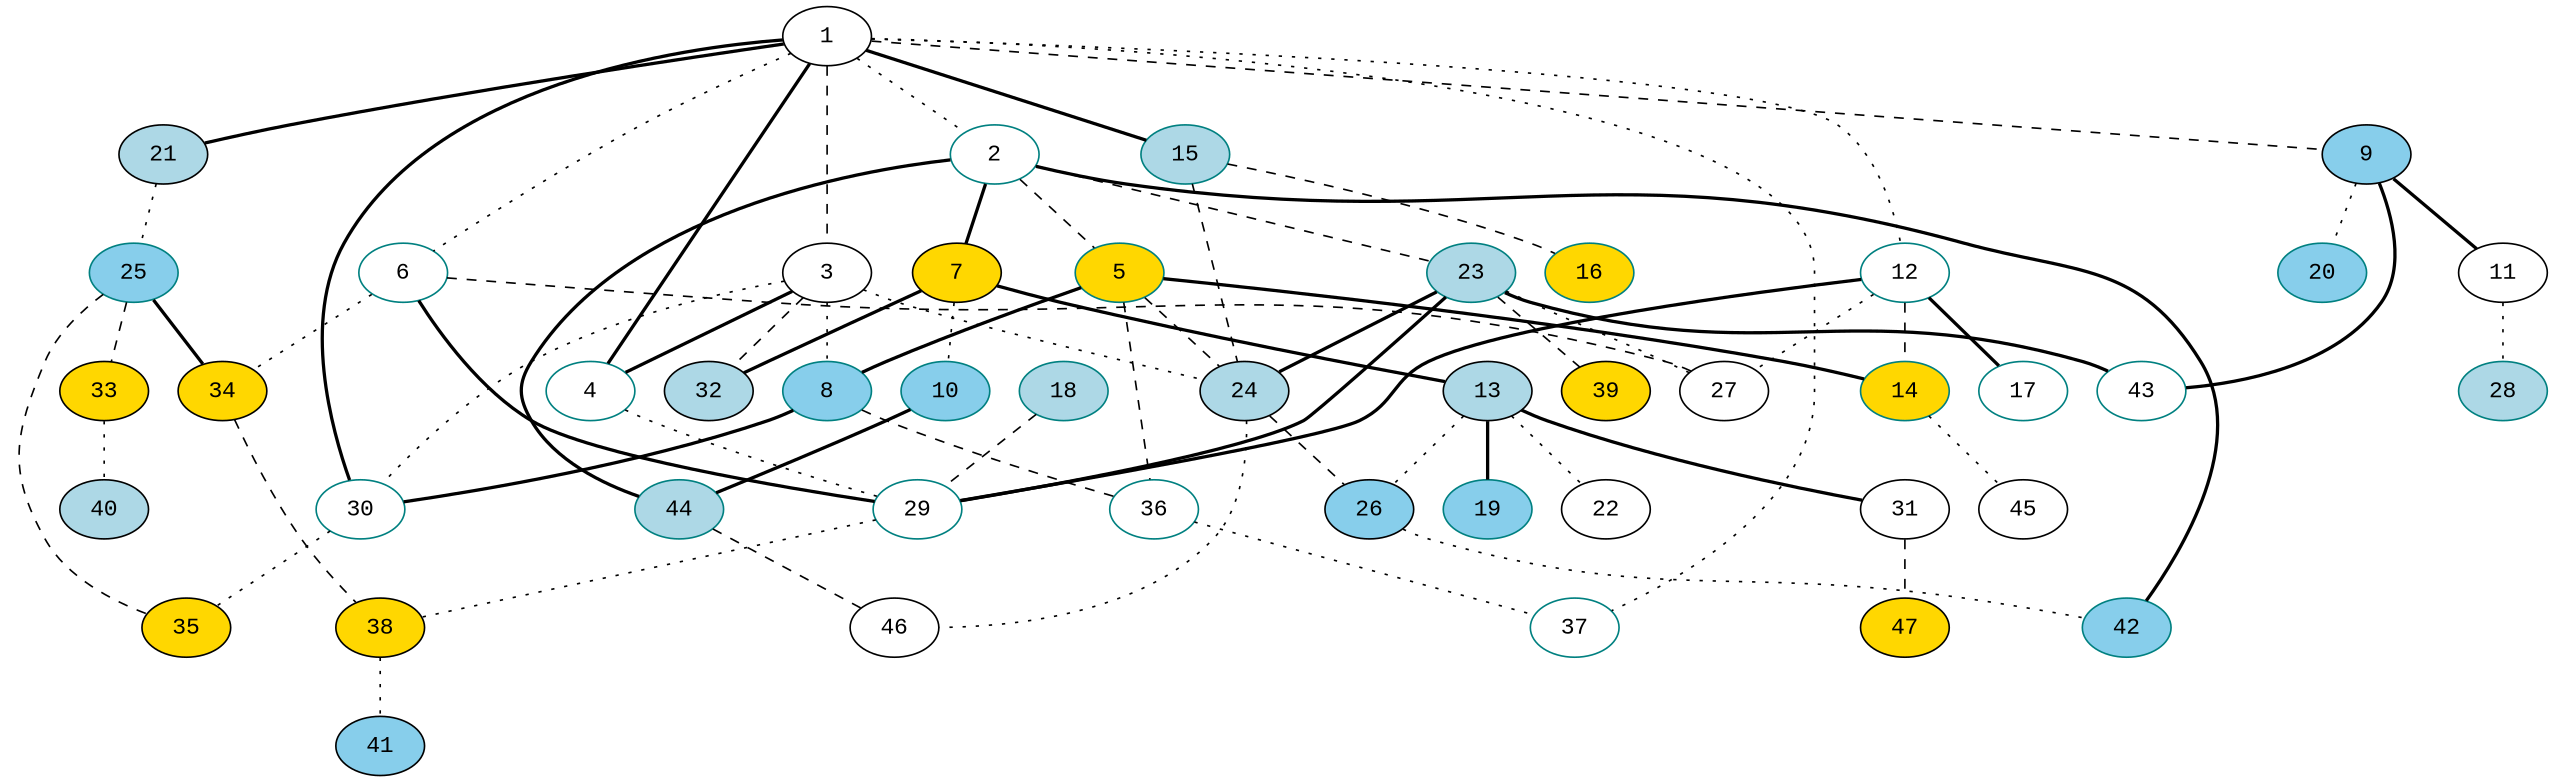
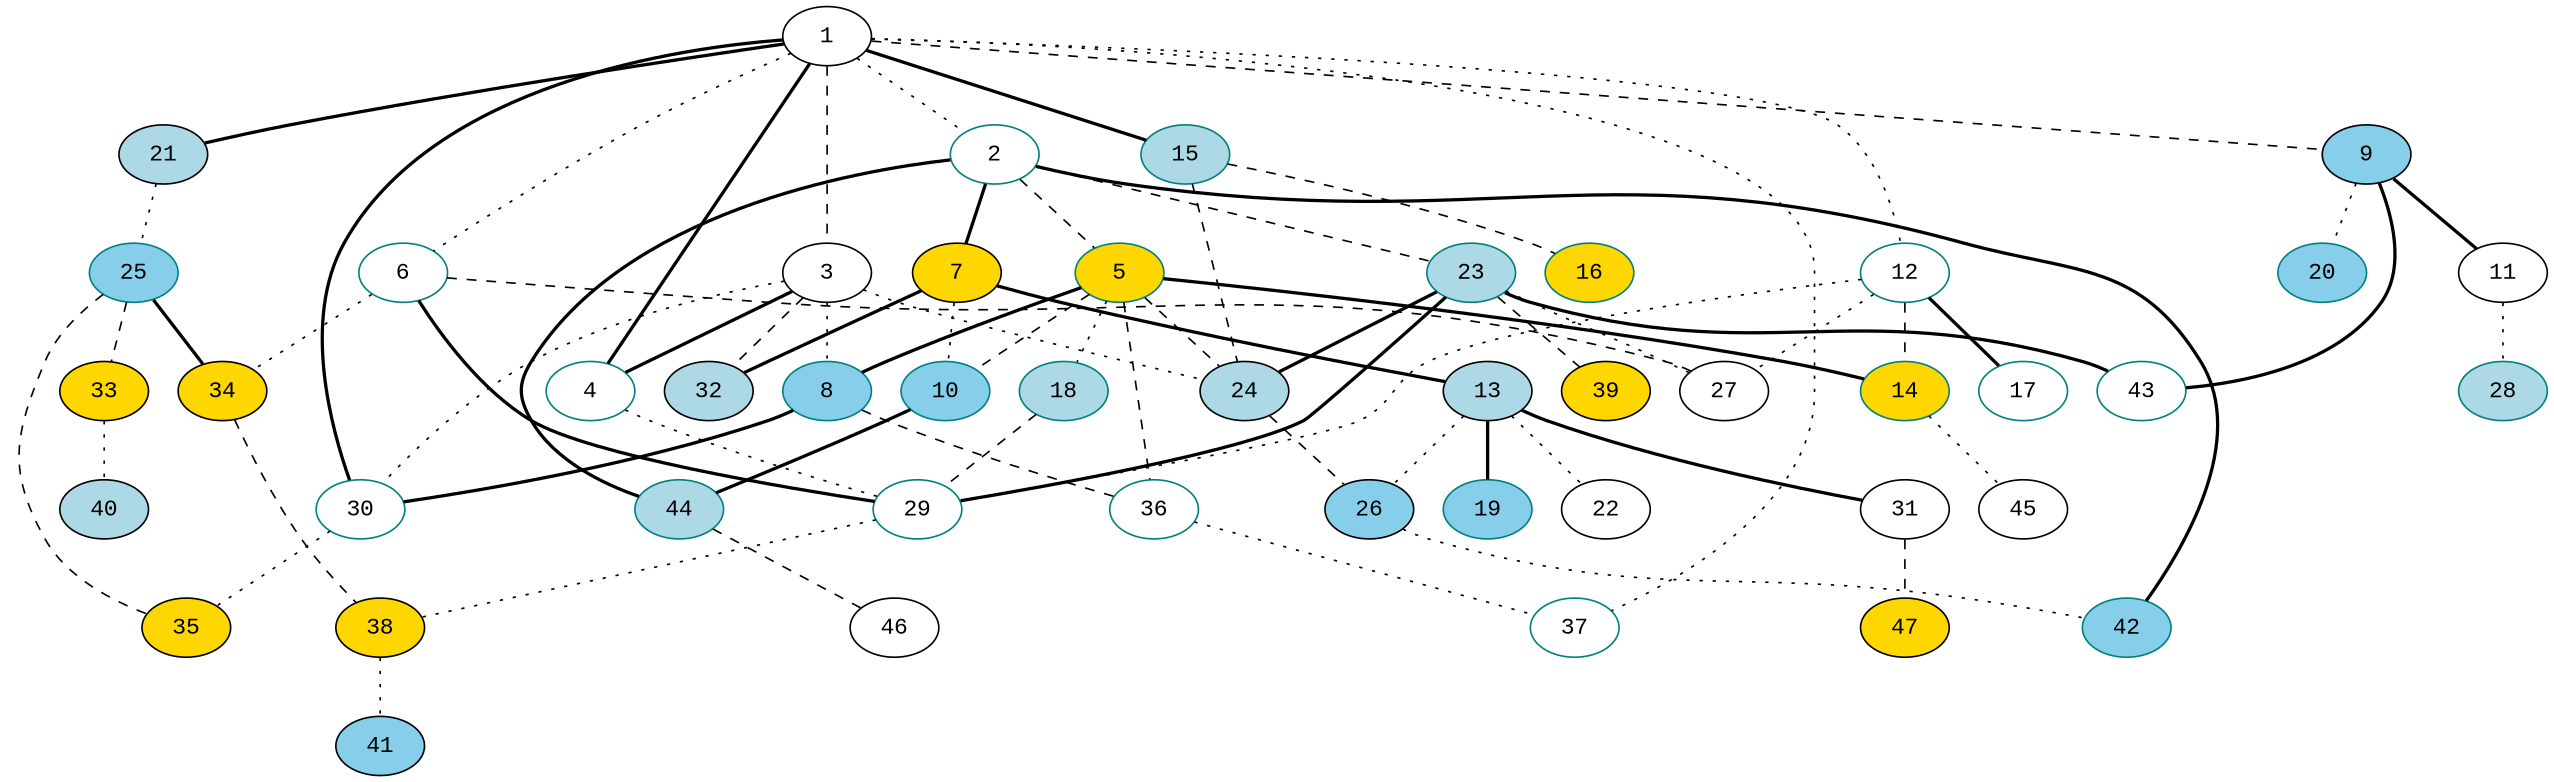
edge "5" -- "10": added
edge "5" -- "18": added
edge "12" -- "29": style bold -> dotted
edge "24" -- "46": removed
